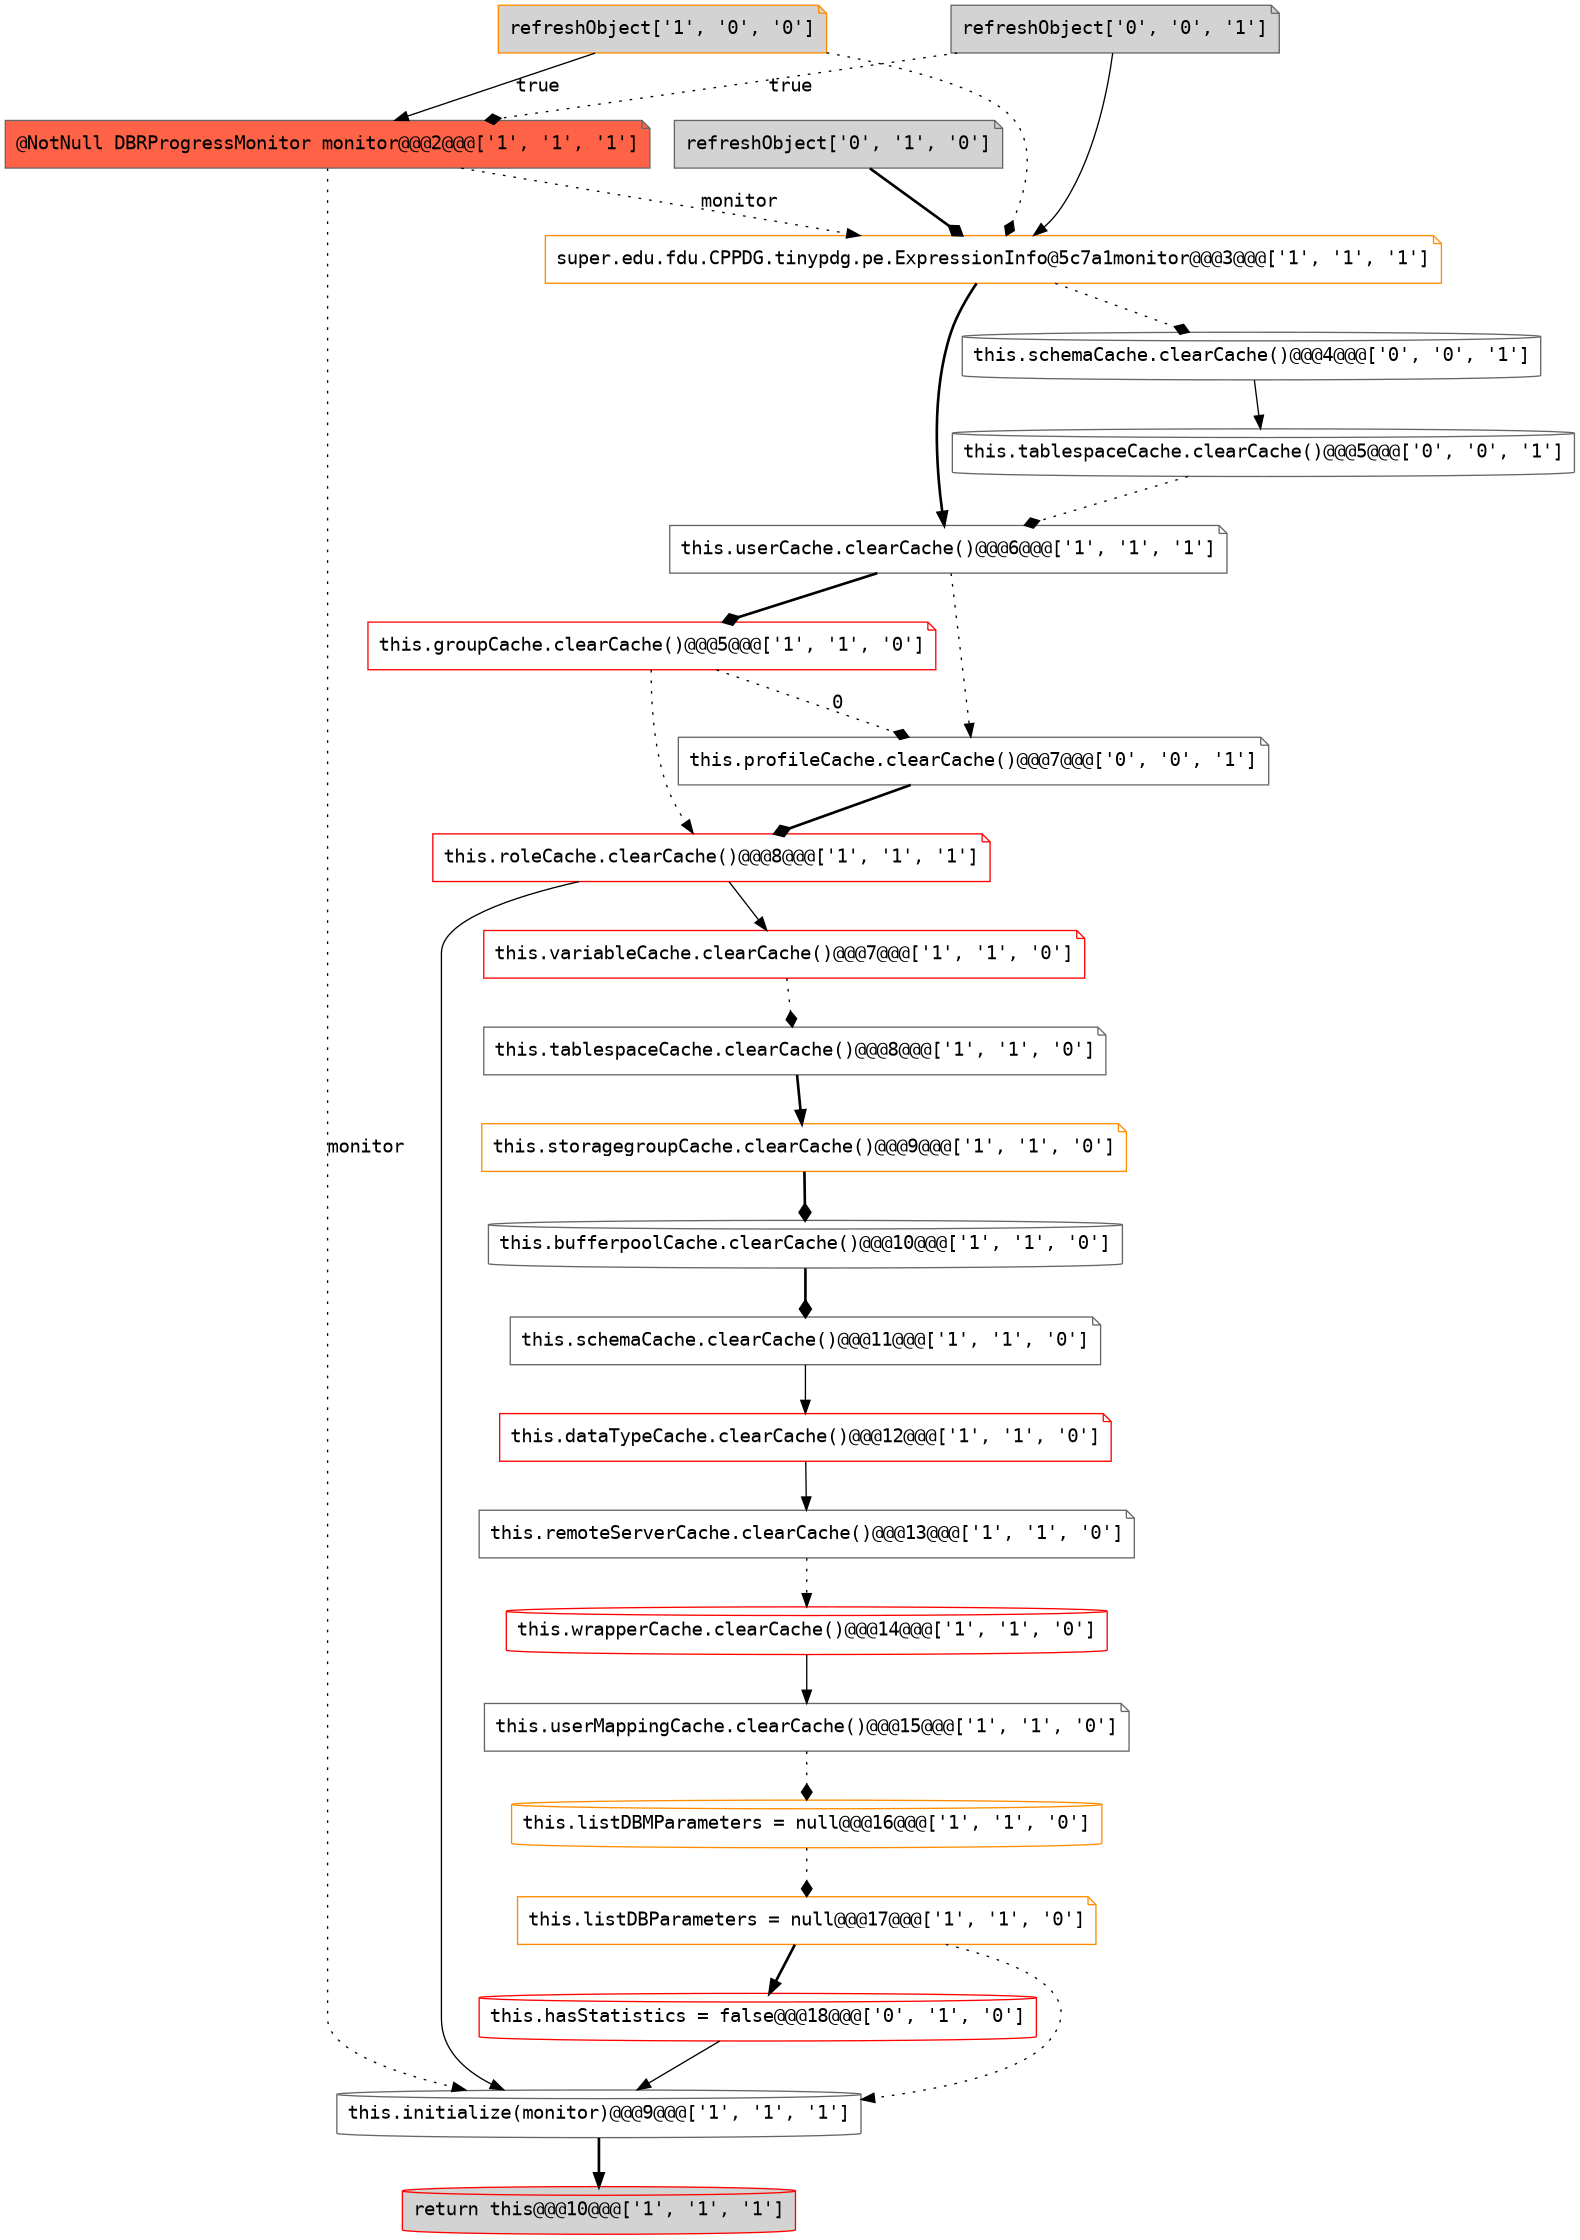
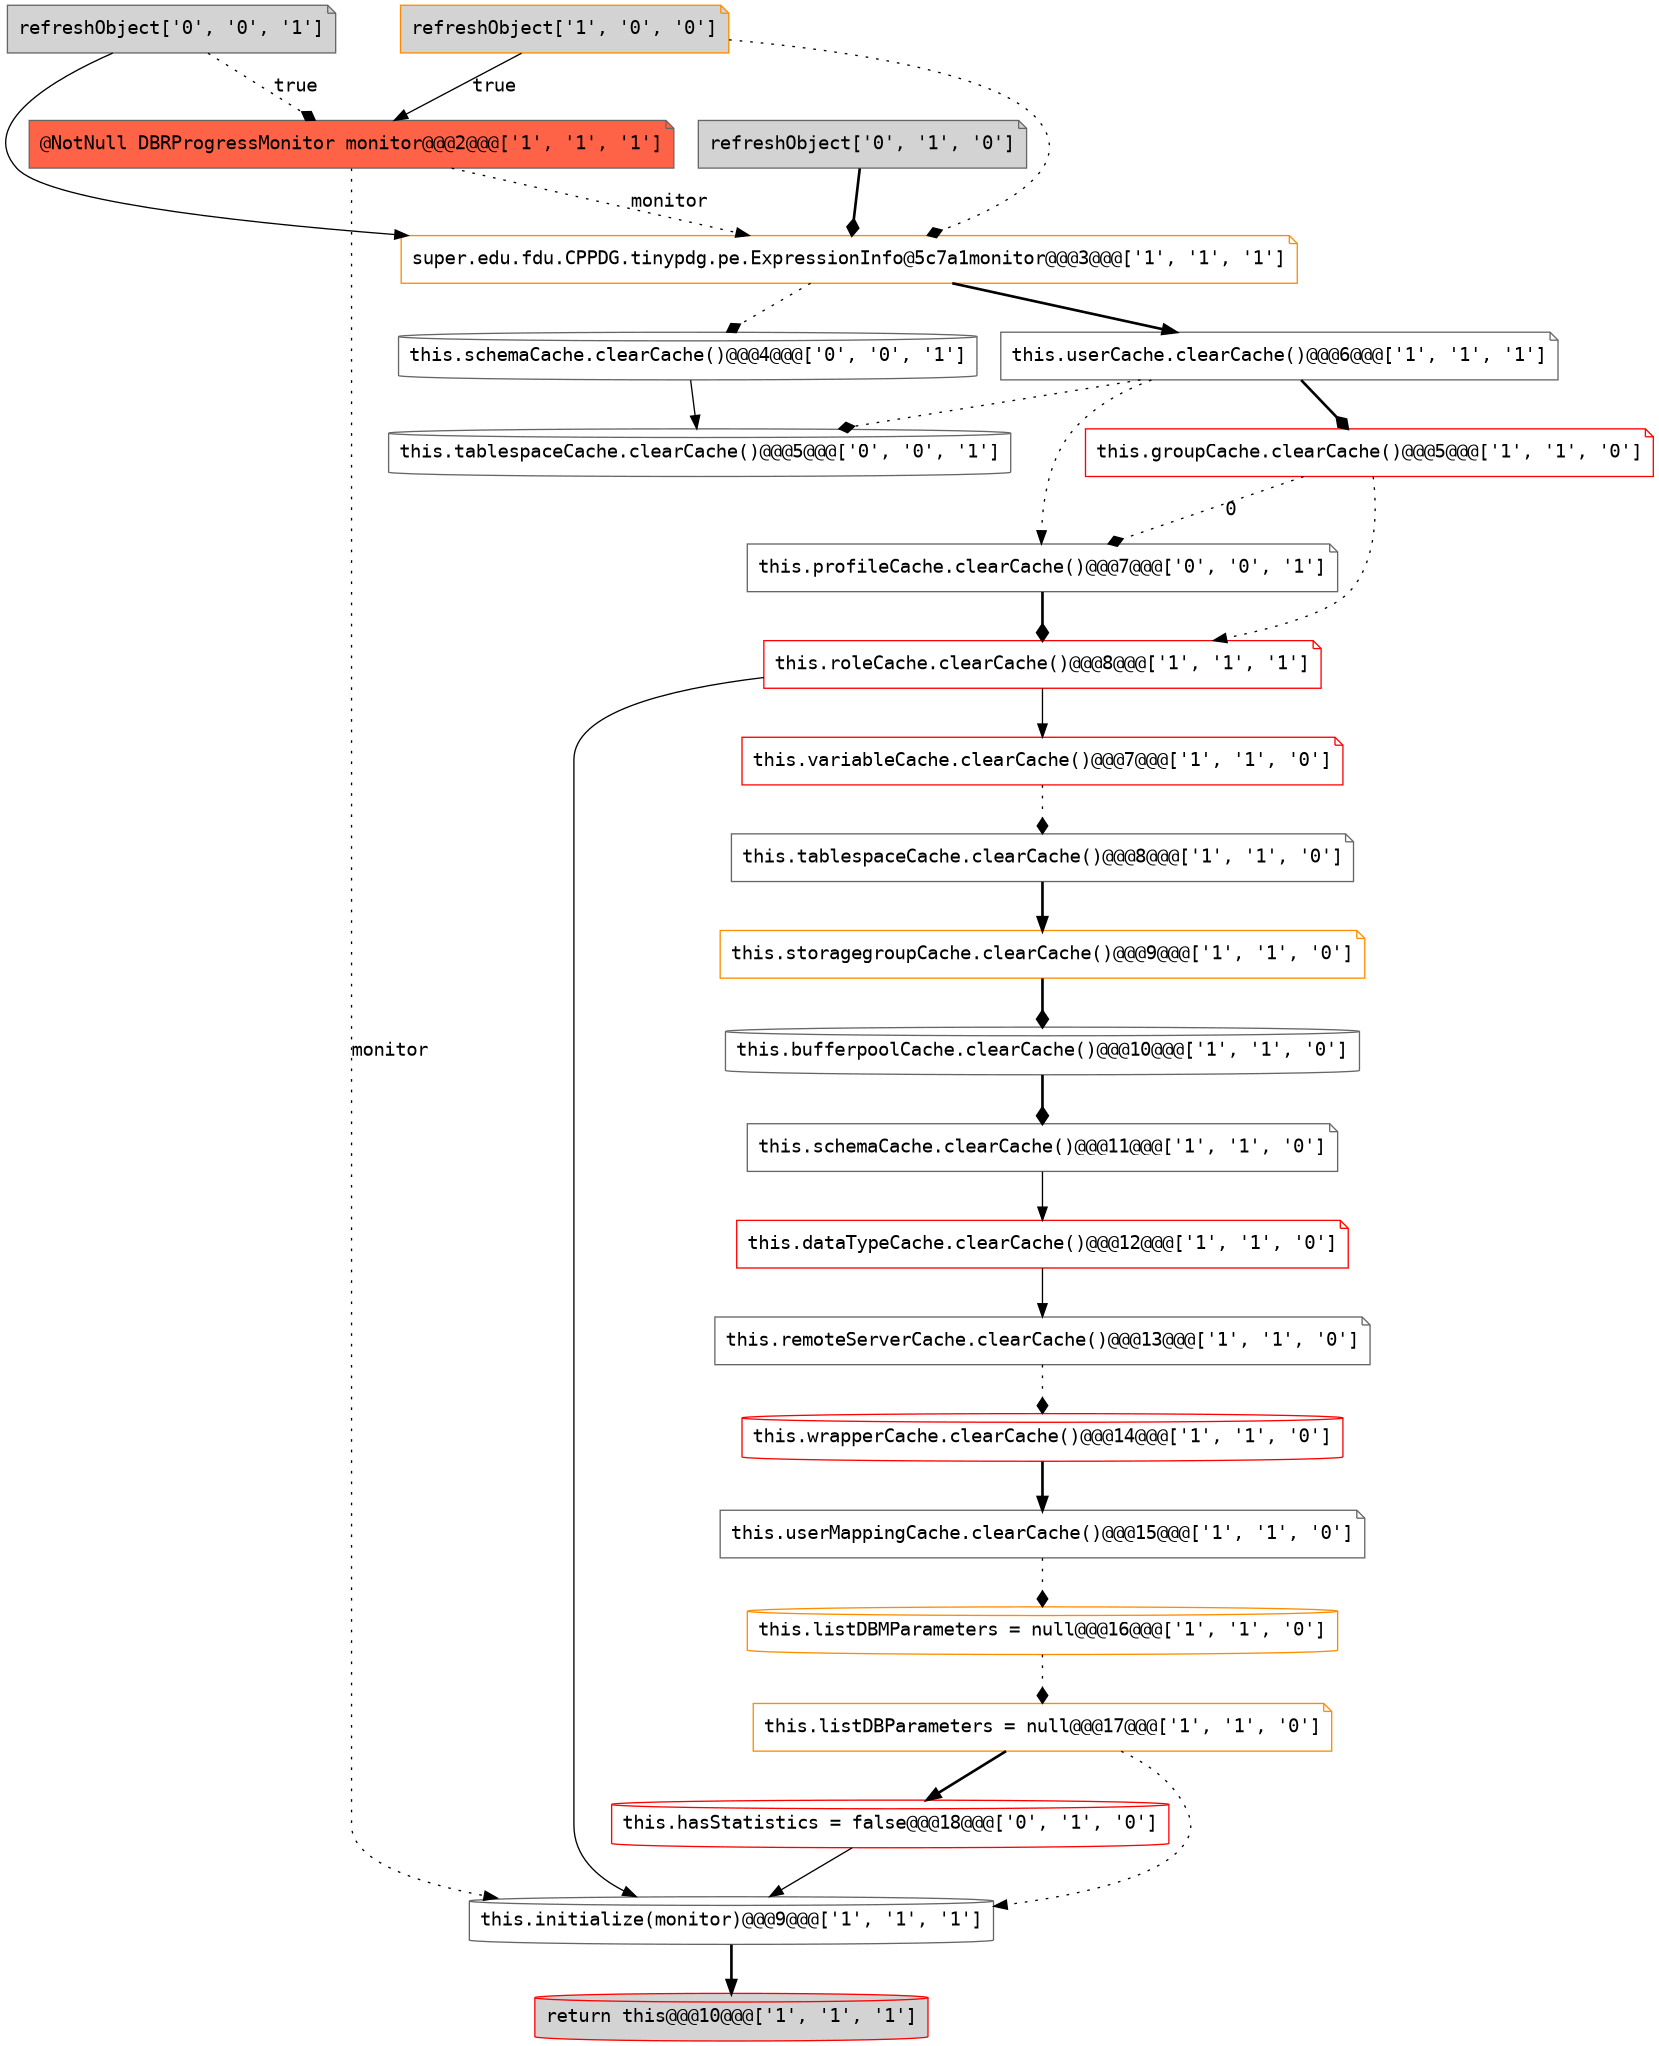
edge "this.tablespaceCache.clearCache()@@@5@@@['0', '0', '1']" -> "this.userCache.clearCache()@@@6@@@['1', '1', '1']": reversed
edge "this.remoteServerCache.clearCache()@@@13@@@['1', '1', '0']" -> "this.wrapperCache.clearCache()@@@14@@@['1', '1', '0']": arrowhead normal -> diamond
edge "this.wrapperCache.clearCache()@@@14@@@['1', '1', '0']" -> "this.userMappingCache.clearCache()@@@15@@@['1', '1', '0']": style solid -> bold
